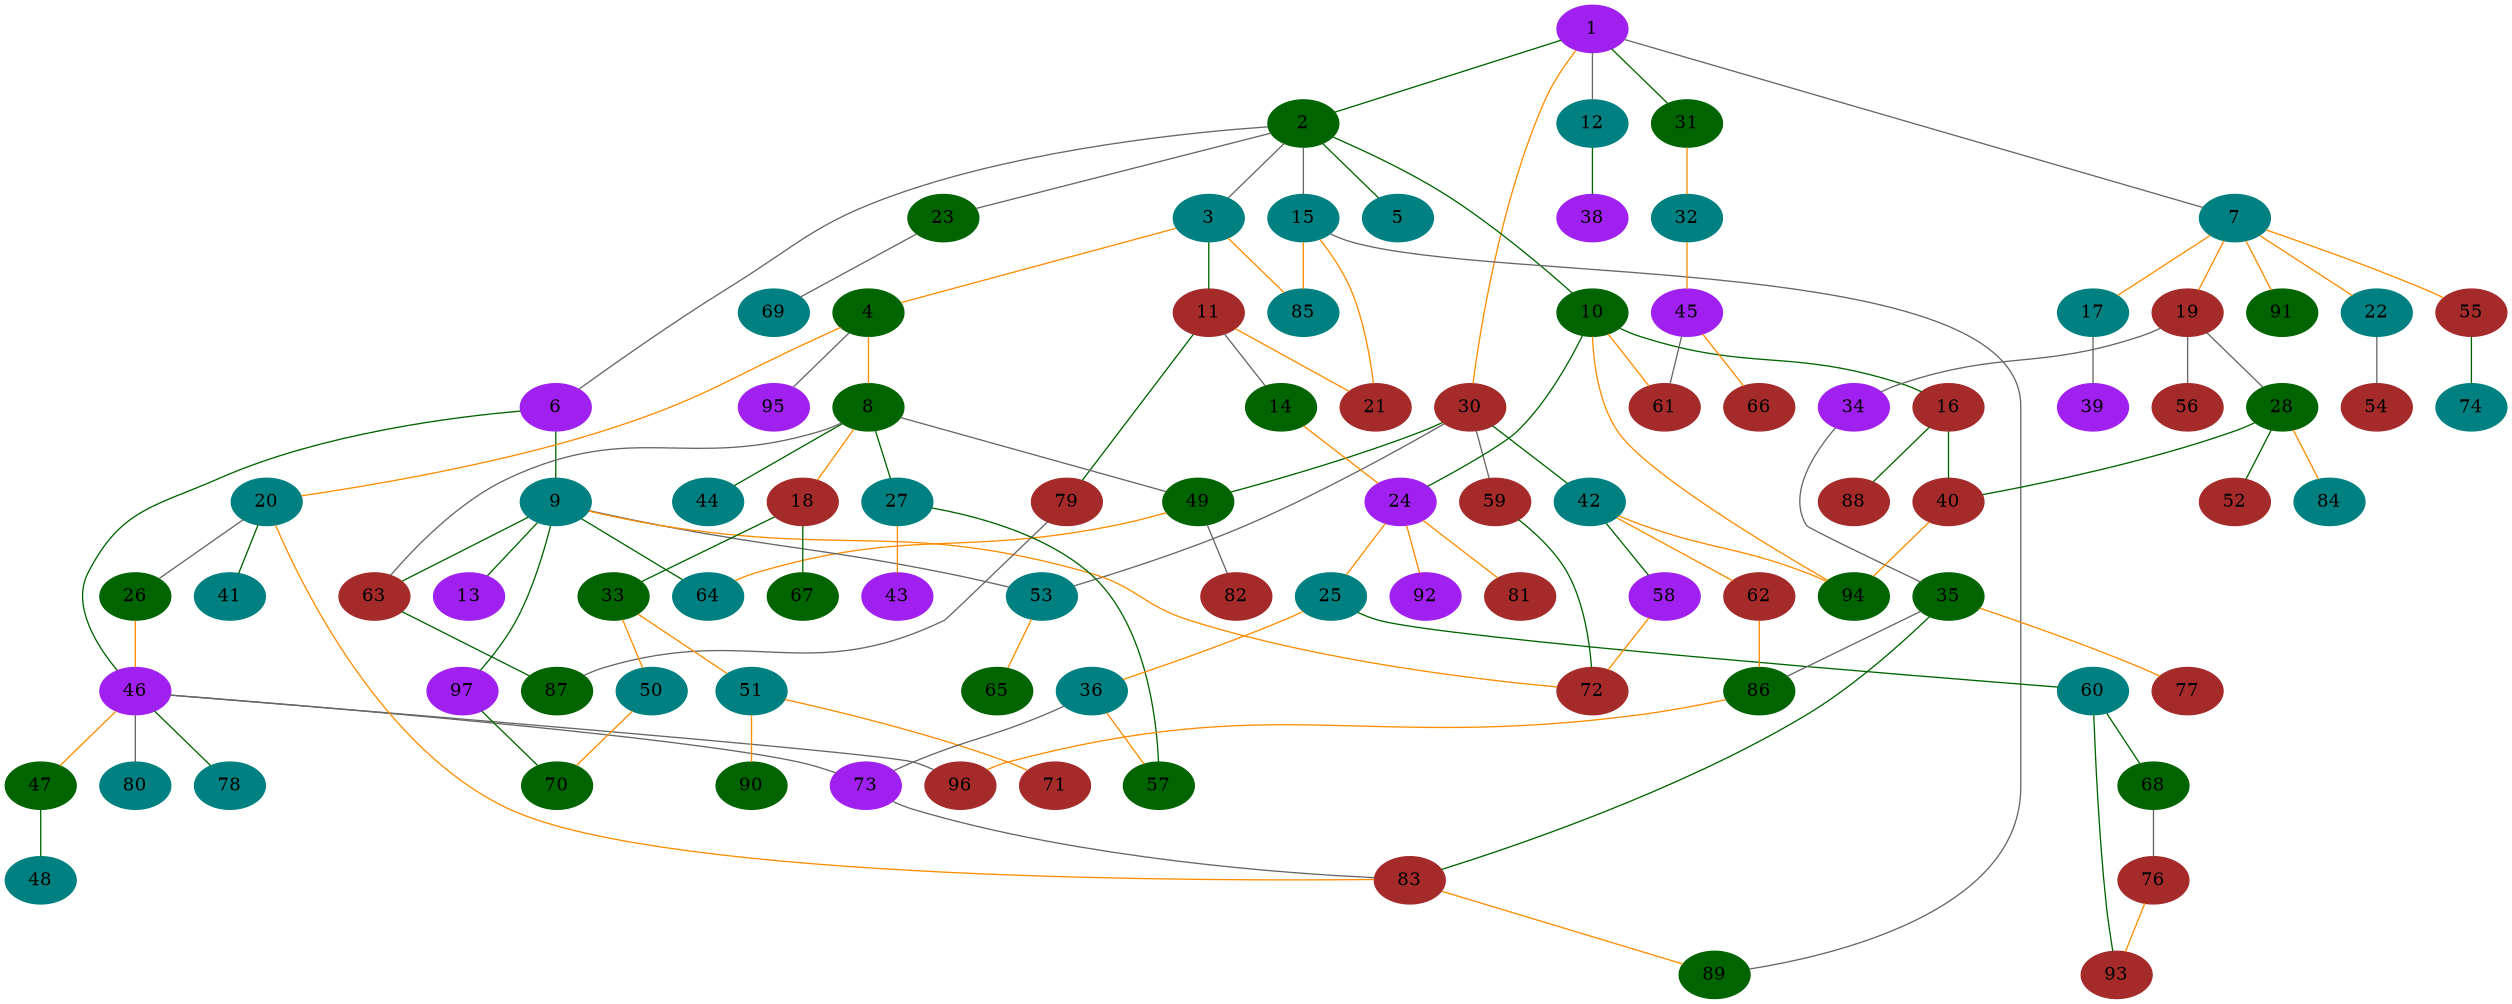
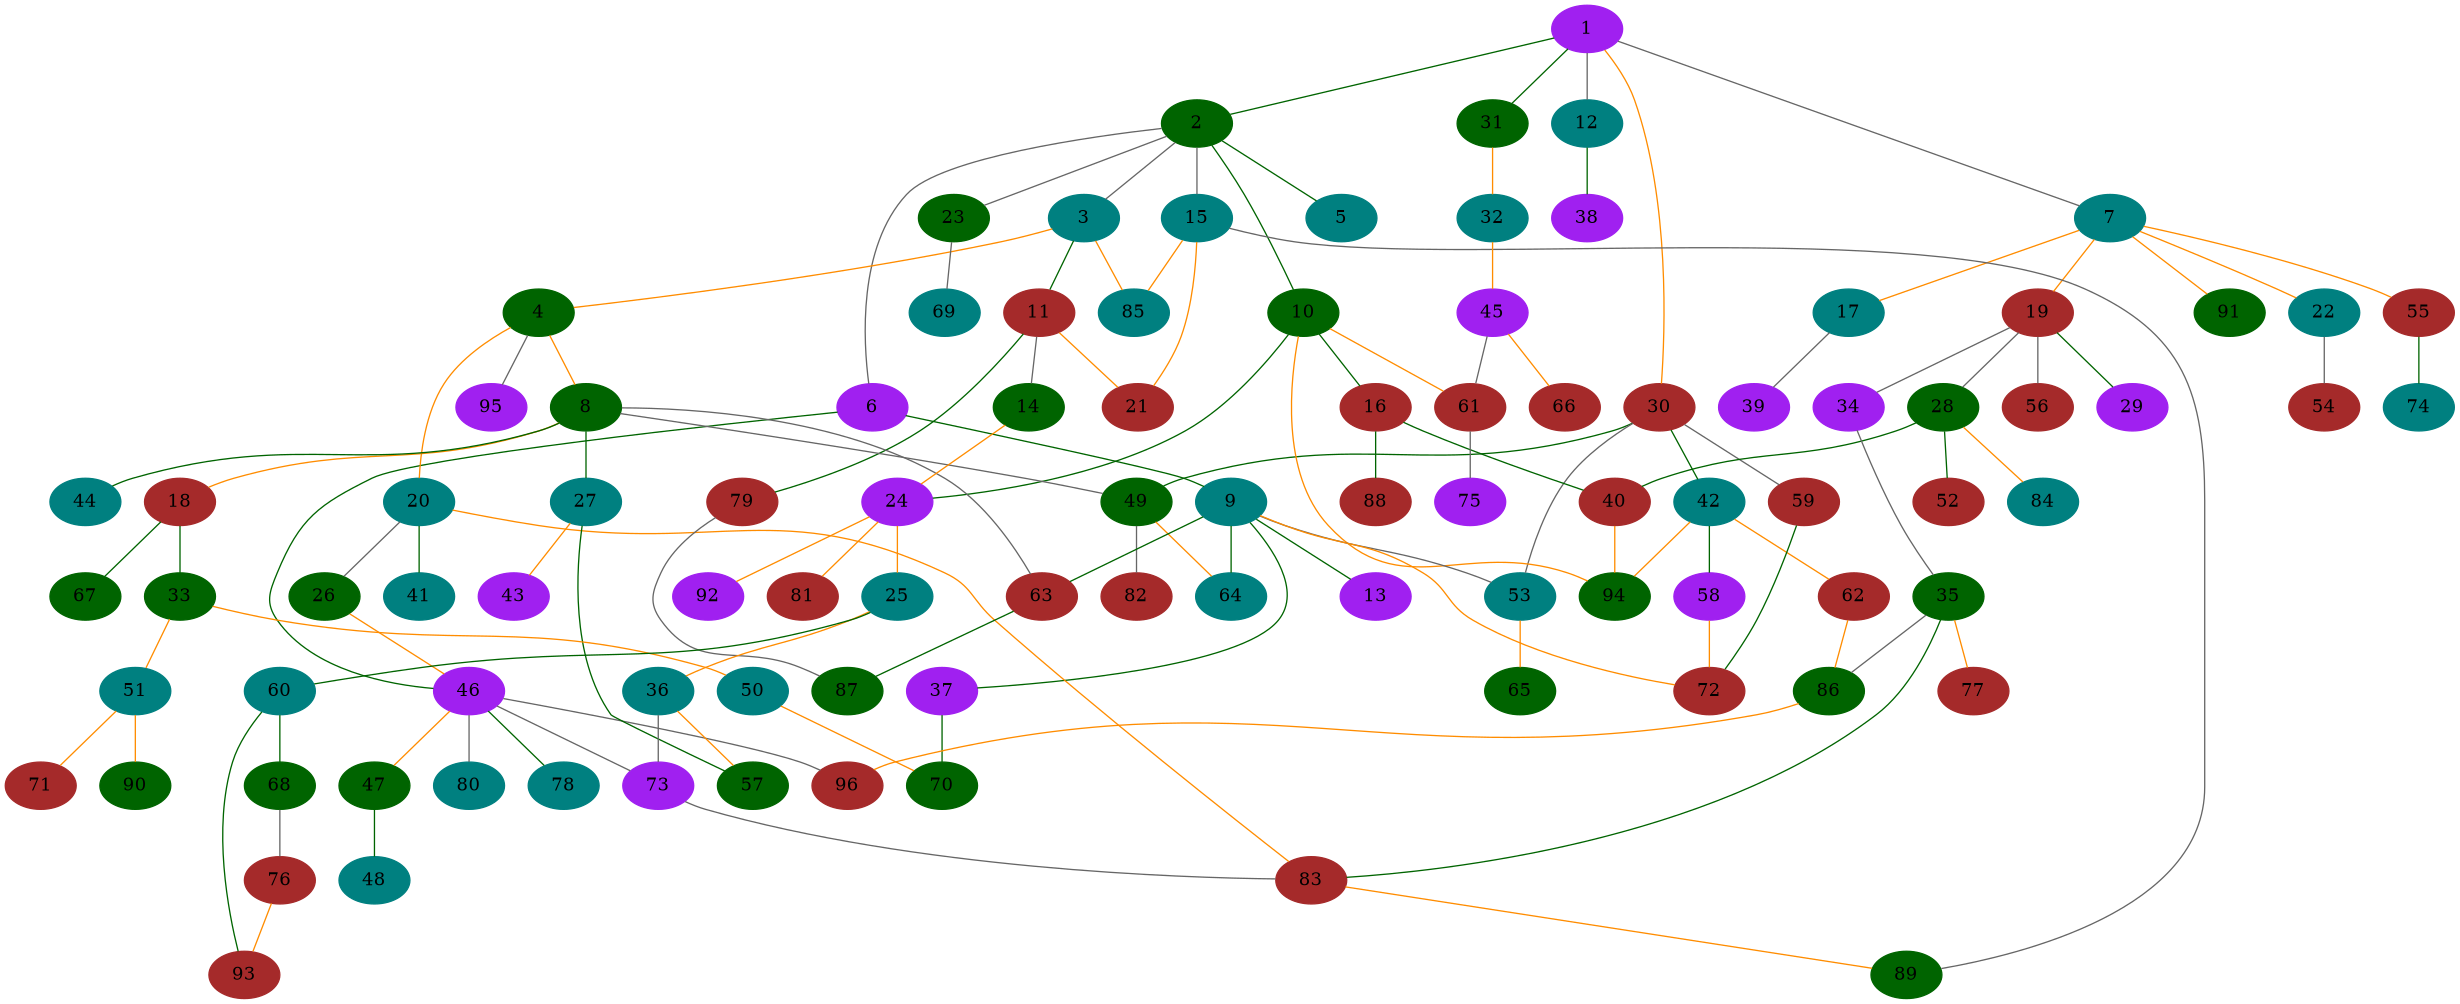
node "29": added
node "75": added
node "97": label "97" -> "37"
